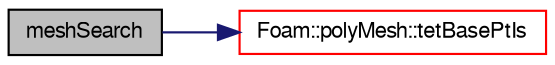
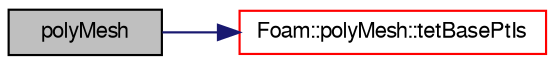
node "meshSearch": label "meshSearch" -> "polyMesh"
